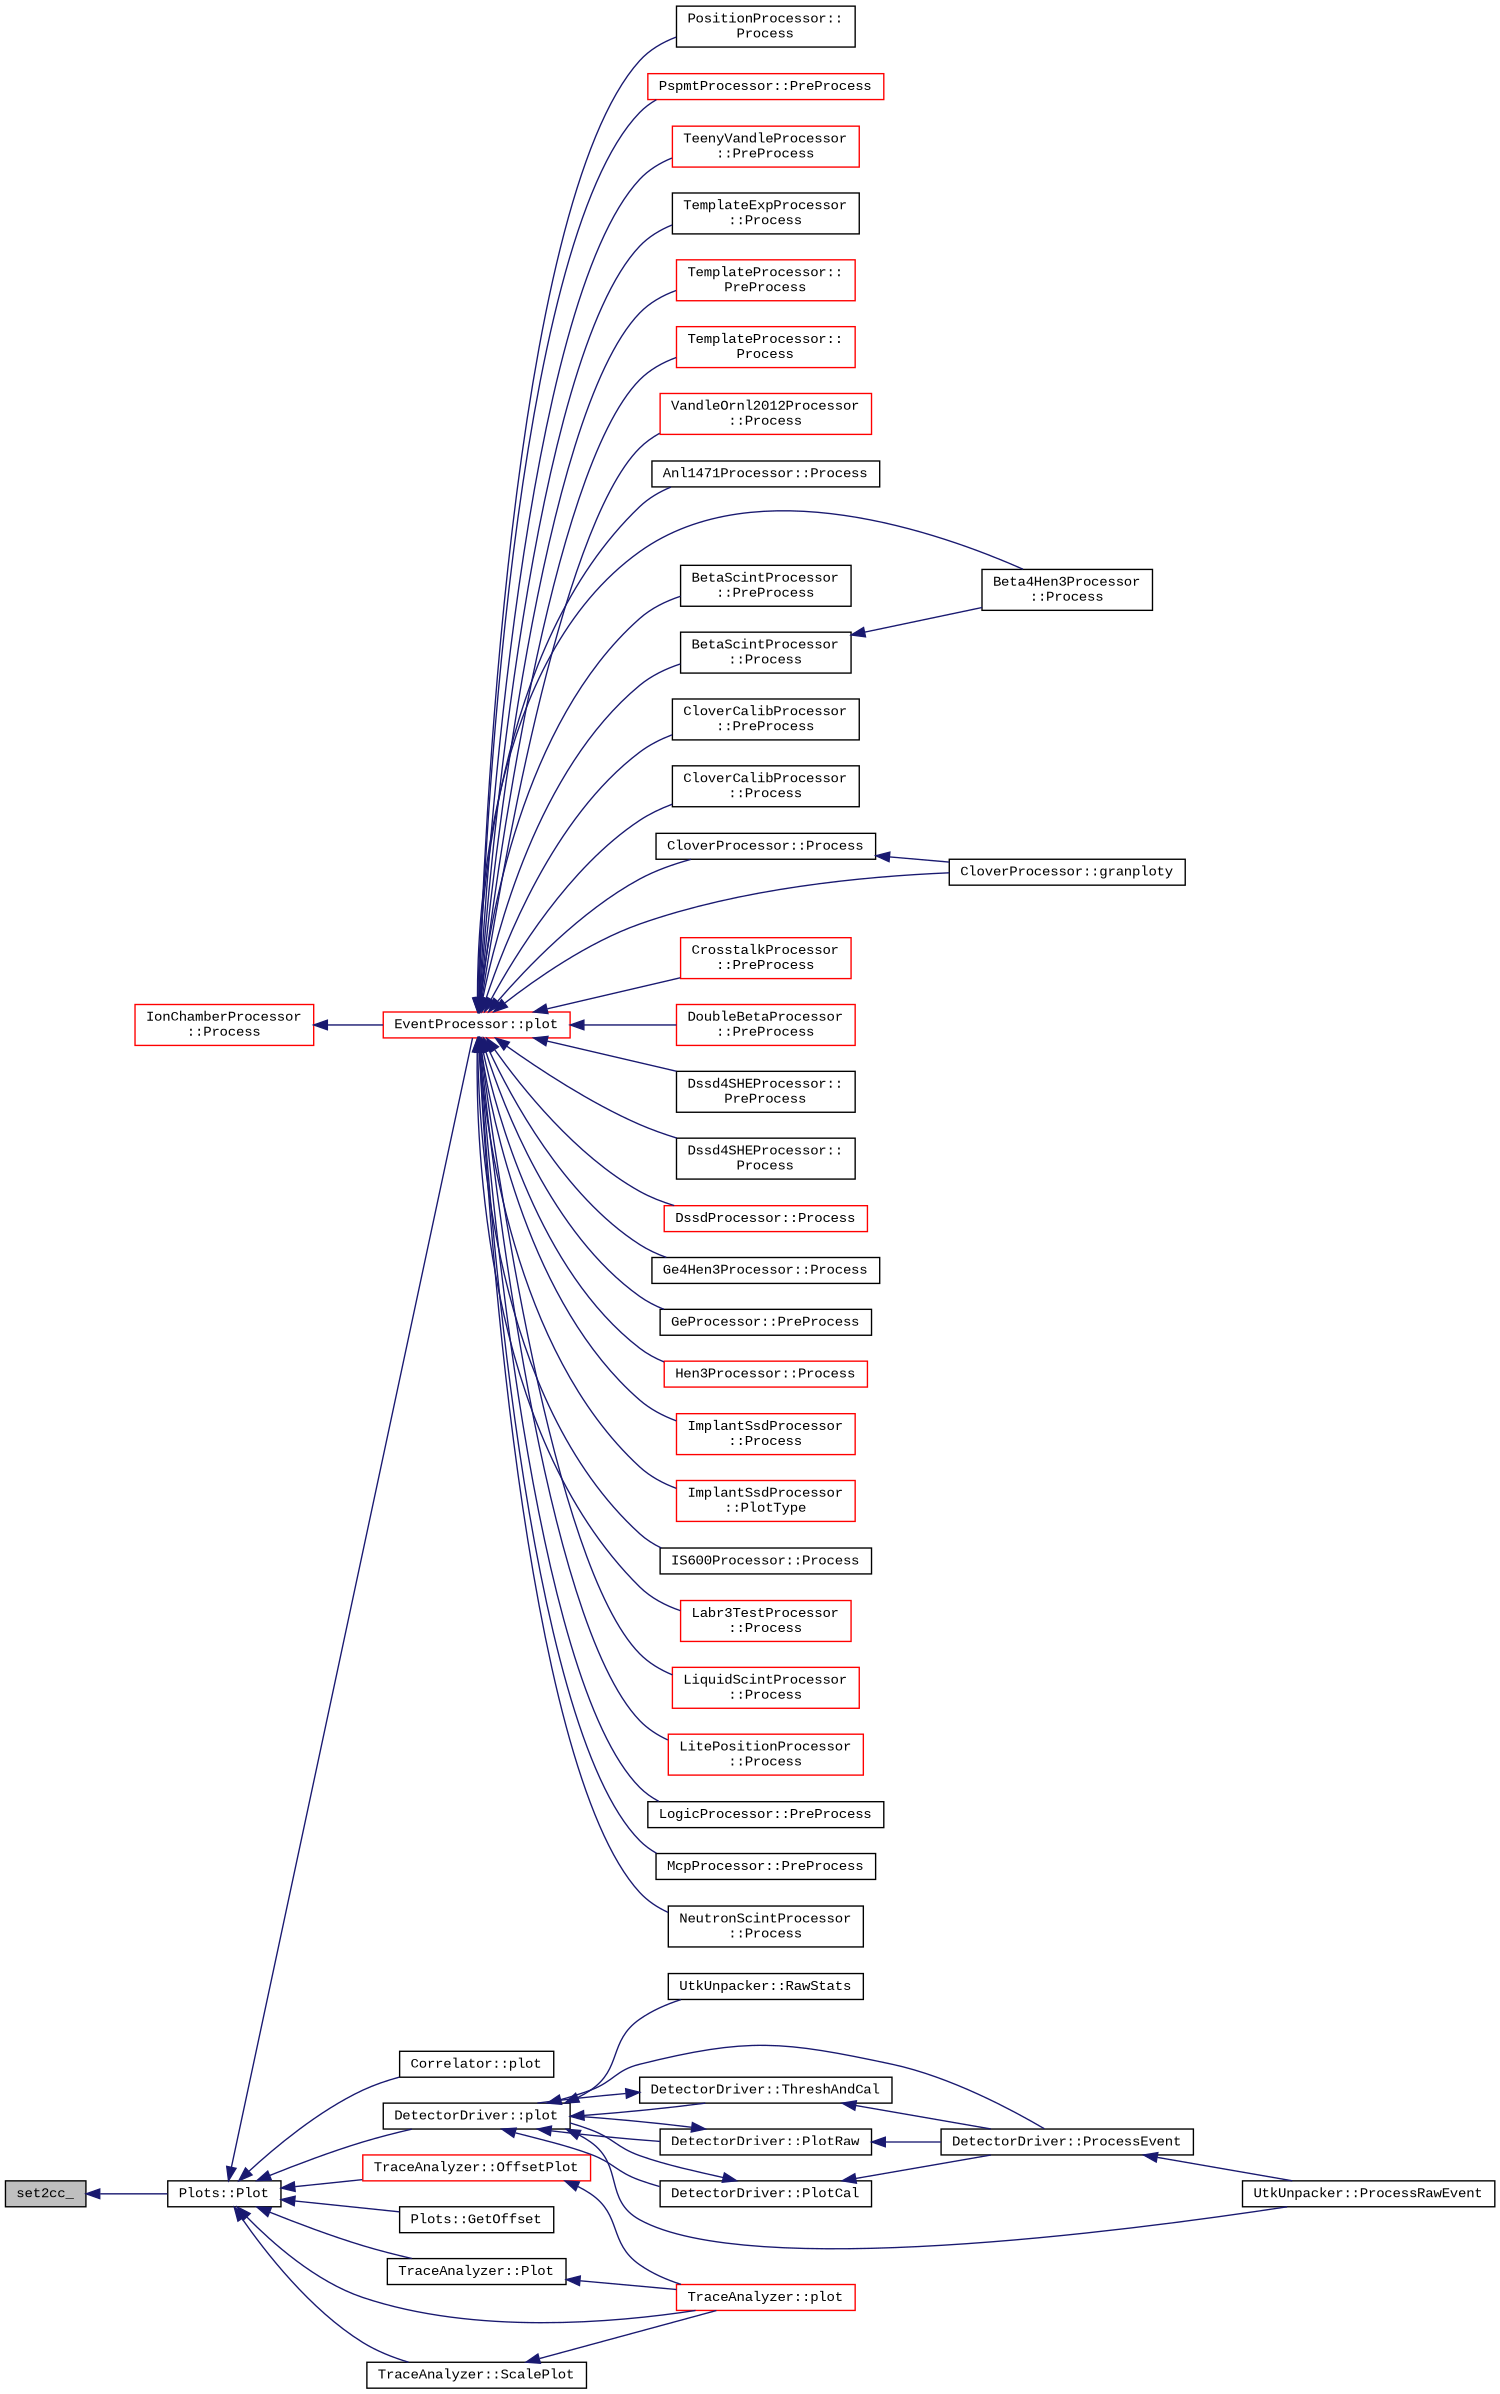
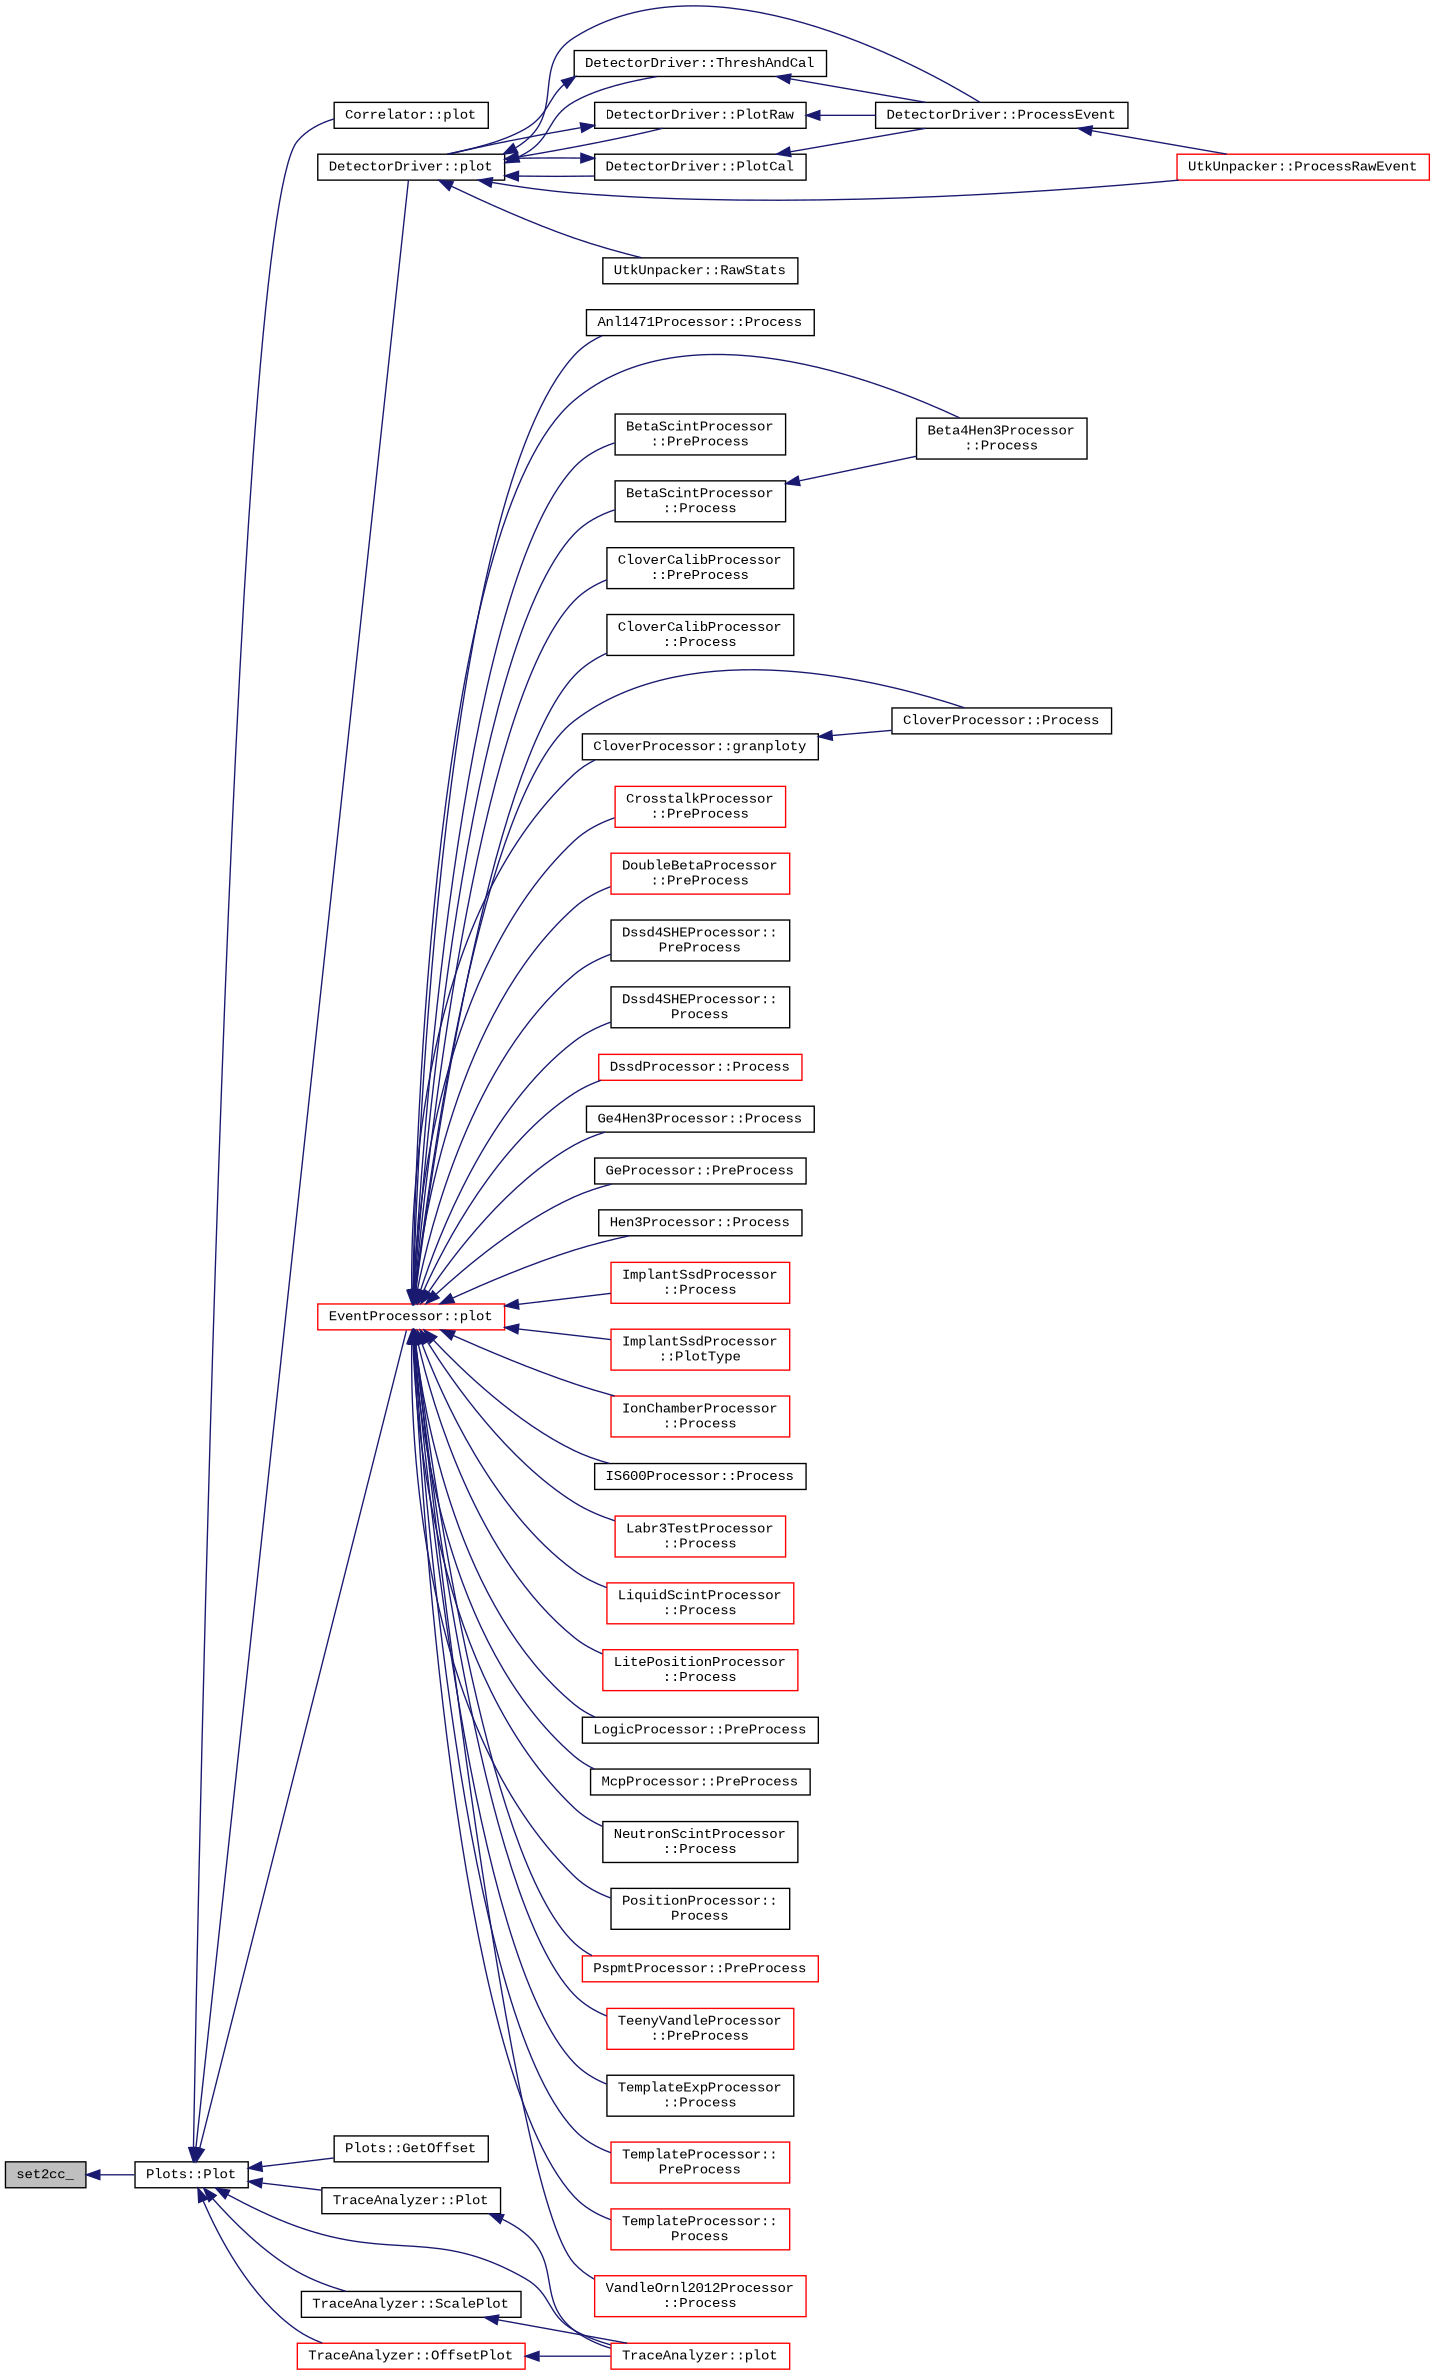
edge "CloverProcessor::granploty" -> "CloverProcessor::Process": reversed
edge "EventProcessor::plot" -> "IonChamberProcessor ::Process": reversed
node "Hen3Processor::Process": color red -> black
node "UtkUnpacker::ProcessRawEvent": color black -> red
